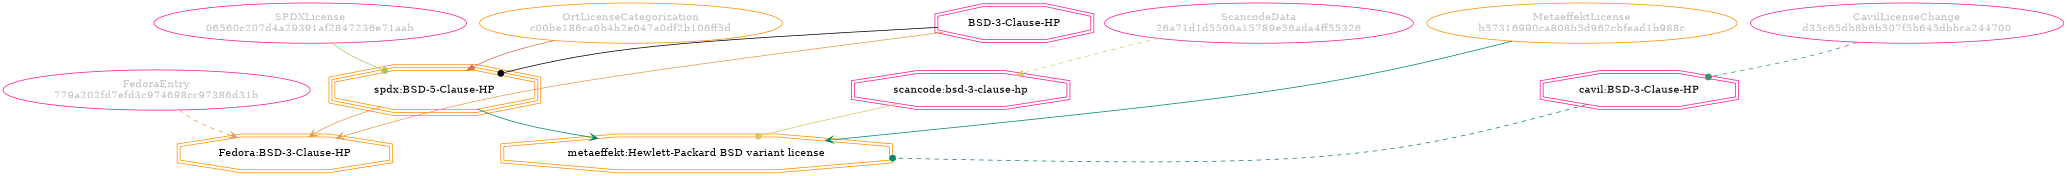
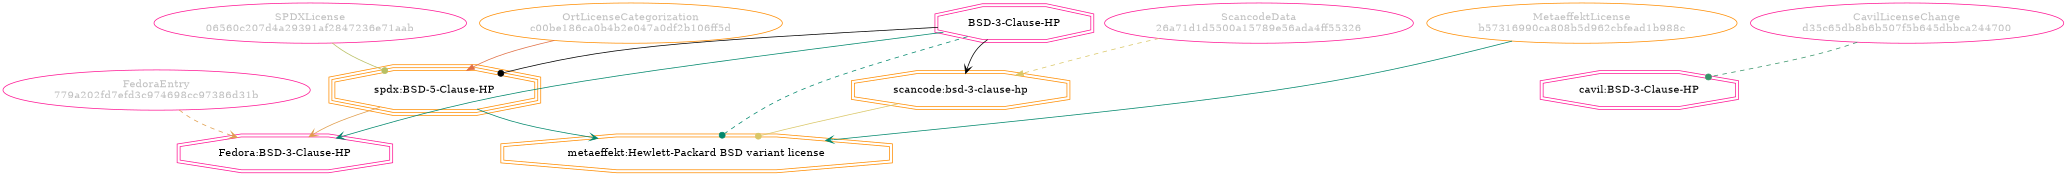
edge "BSD-3-Clause-HP" -> "scancode:bsd-3-clause-hp": added
edge "BSD-3-Clause-HP" -> "Fedora:BSD-3-Clause-HP": color #e09d4b -> #00876c
node "scancode:bsd-3-clause-hp": color deeppink -> darkorange
node "Fedora:BSD-3-Clause-HP": color darkorange -> deeppink
edge "cavil:BSD-3-Clause-HP" -> "metaeffekt:Hewlett-Packard BSD variant license": now "BSD-3-Clause-HP" -> "metaeffekt:Hewlett-Packard BSD variant license"
